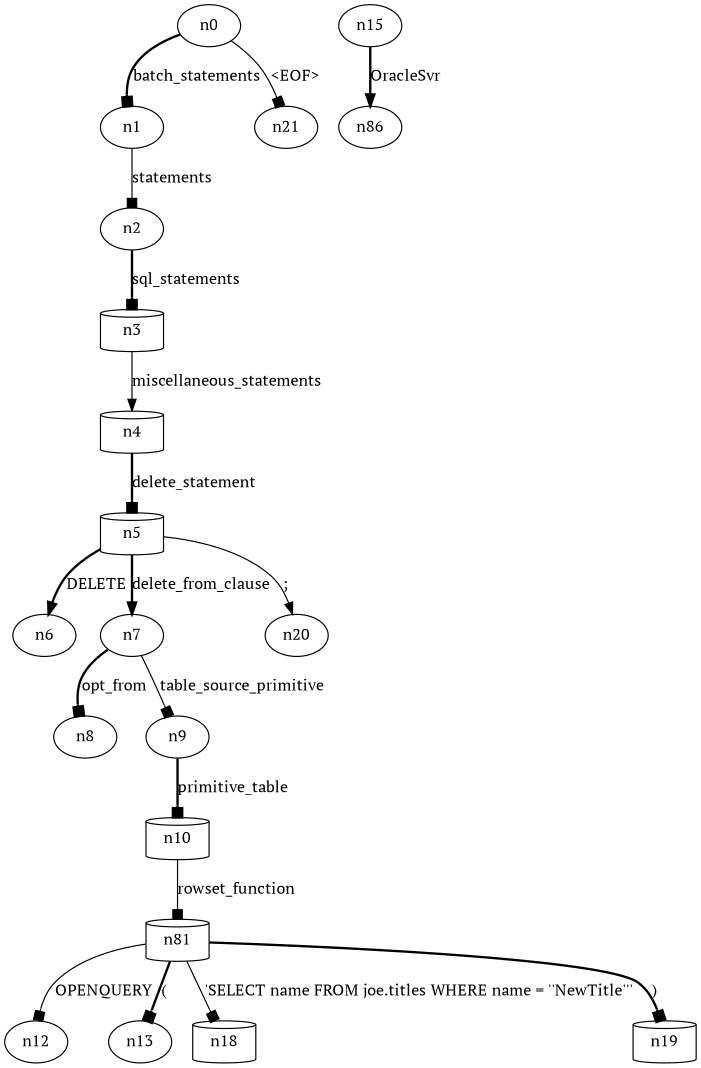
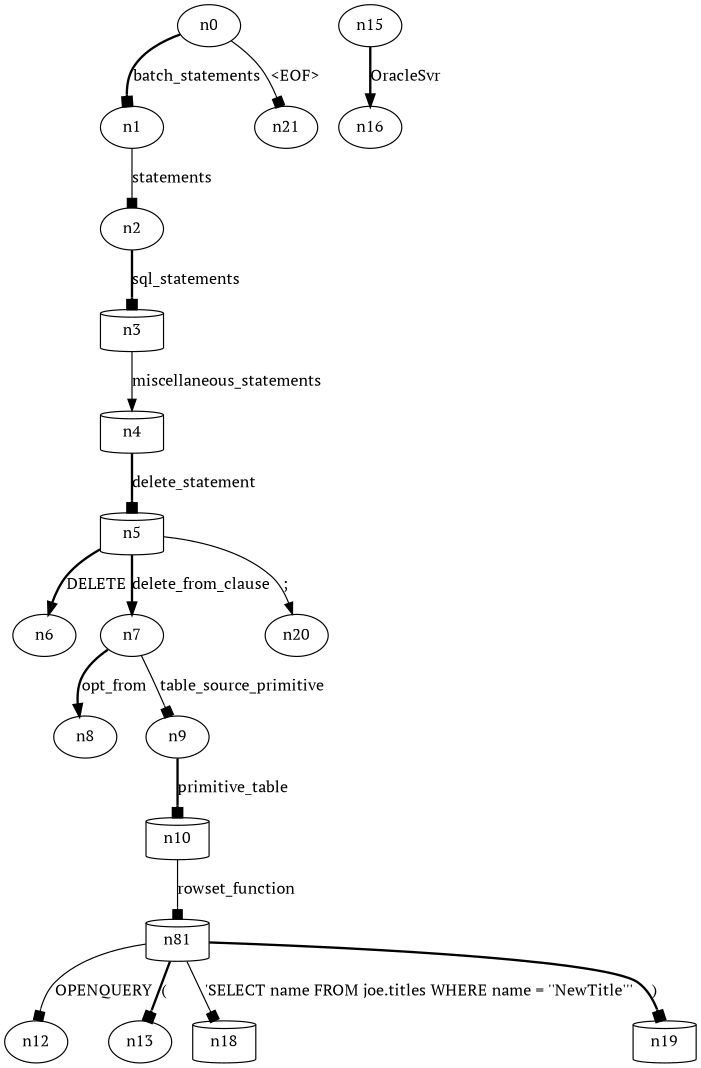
node "n86": label "n86" -> "n16"
edge "n7" -> "n8": arrowhead box -> normal
